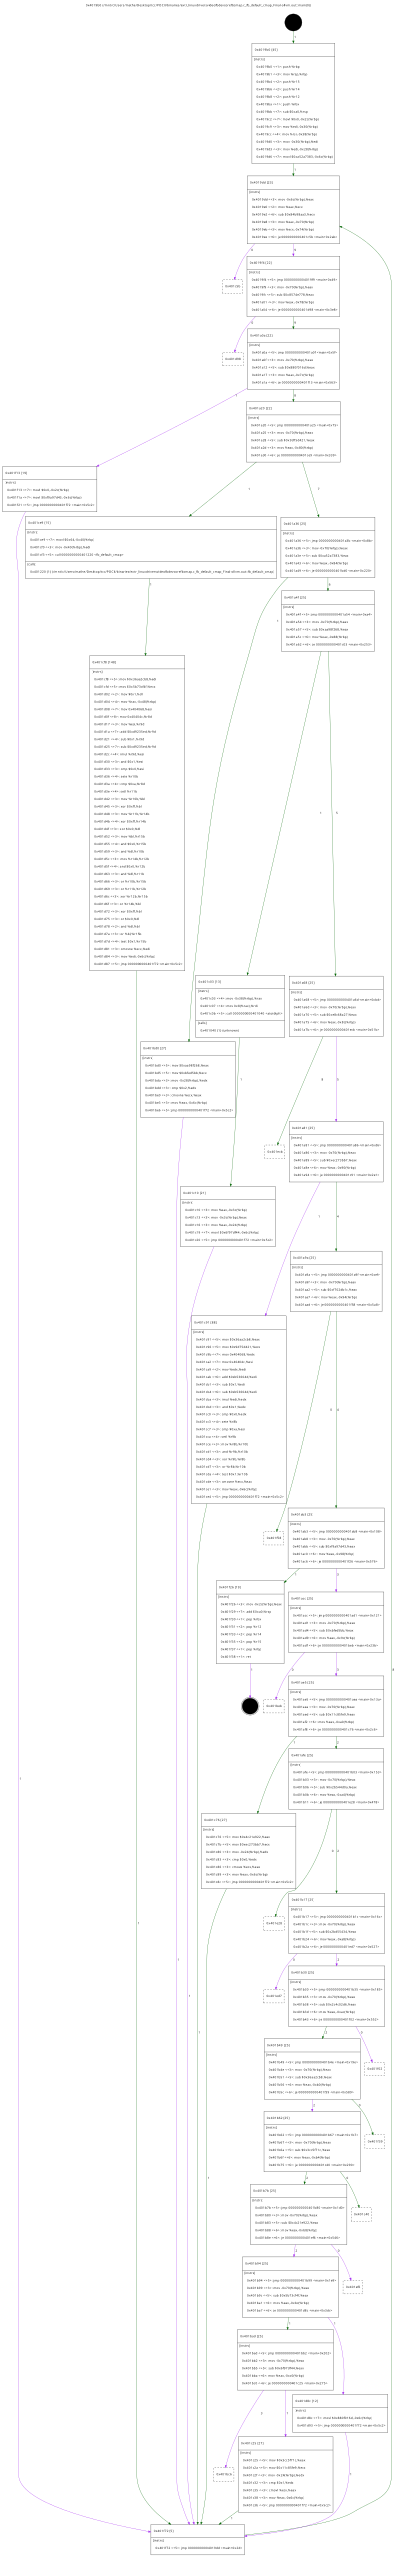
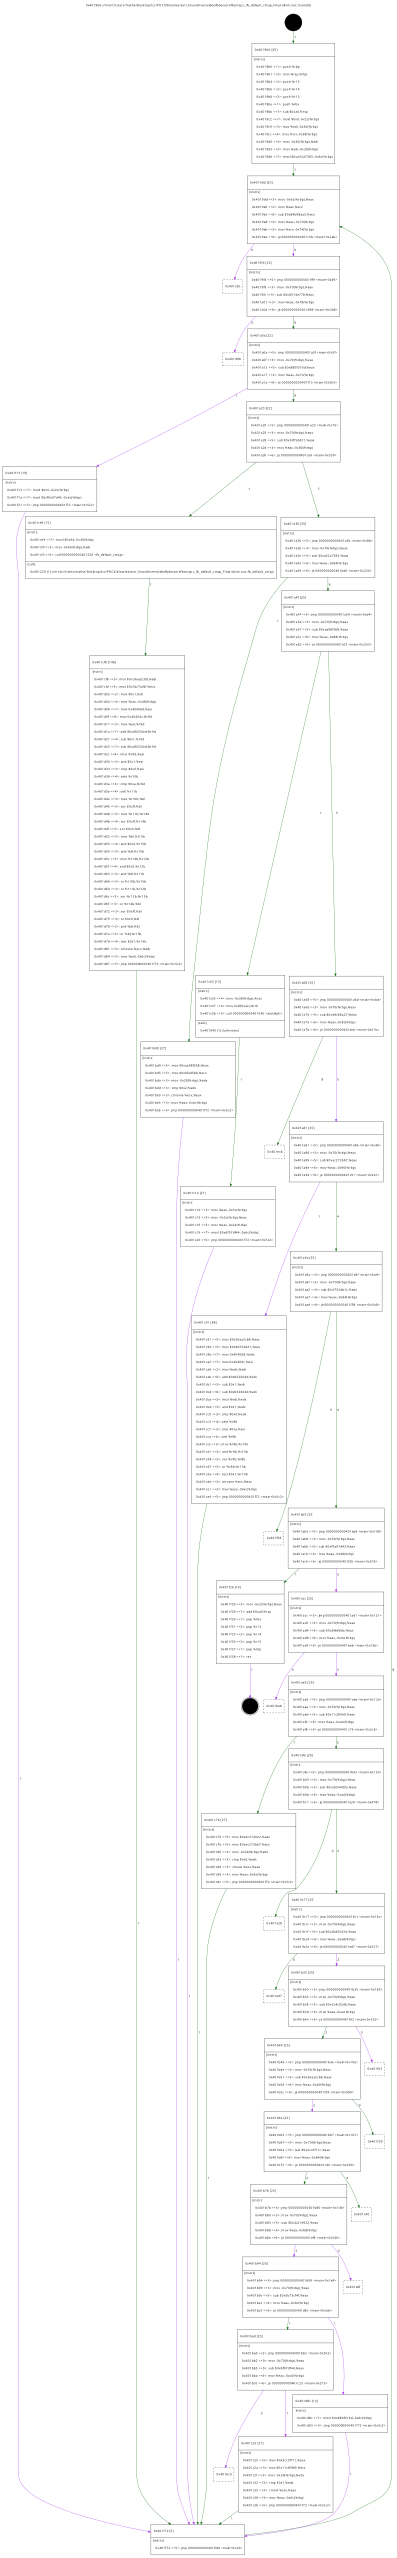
edge "0x401b17 [25]" -> "0x401ed7": color purple -> darkgreen
